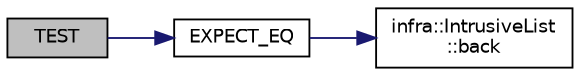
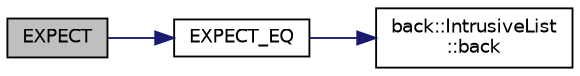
node "TEST": label "TEST" -> "EXPECT"
node "infra::IntrusiveList ::back": label "infra::IntrusiveList ::back" -> "back::IntrusiveList ::back"
